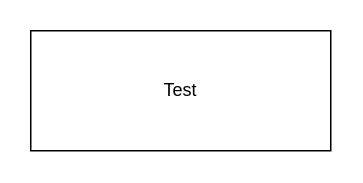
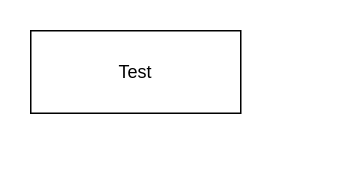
node "Test": size 300x120 -> 210x83
